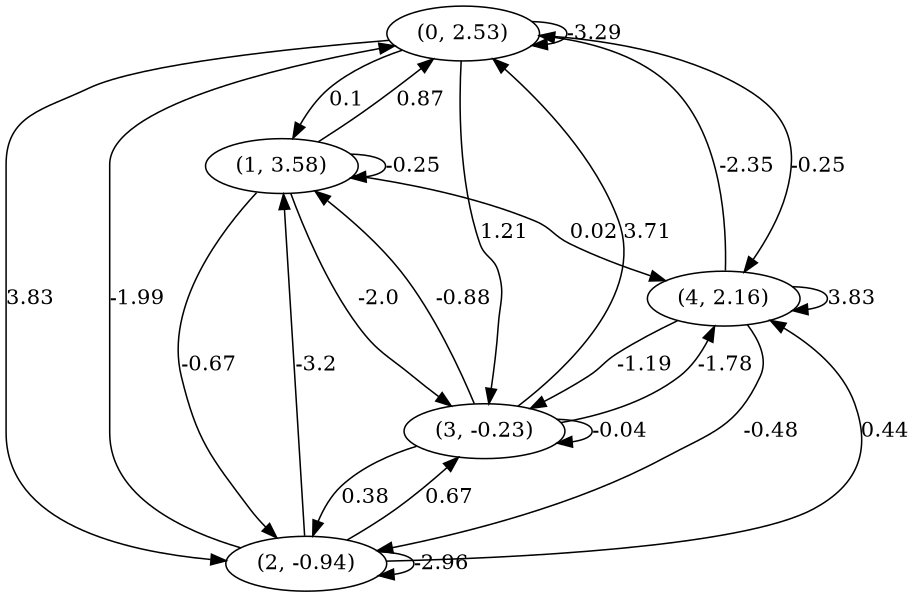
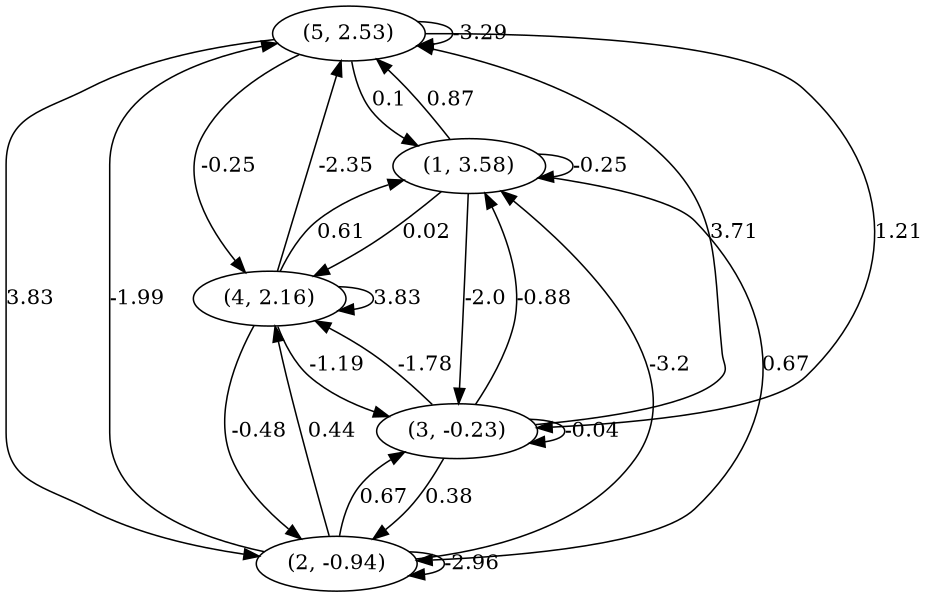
node "(0, 2.53)": label "(0, 2.53)" -> "(5, 2.53)"
edge "(4, 2.16)" -> "(1, 3.58)": added, label "0.61"
edge "(1, 3.58)" -> "(2, -0.94)": label "-0.67" -> "0.67"
